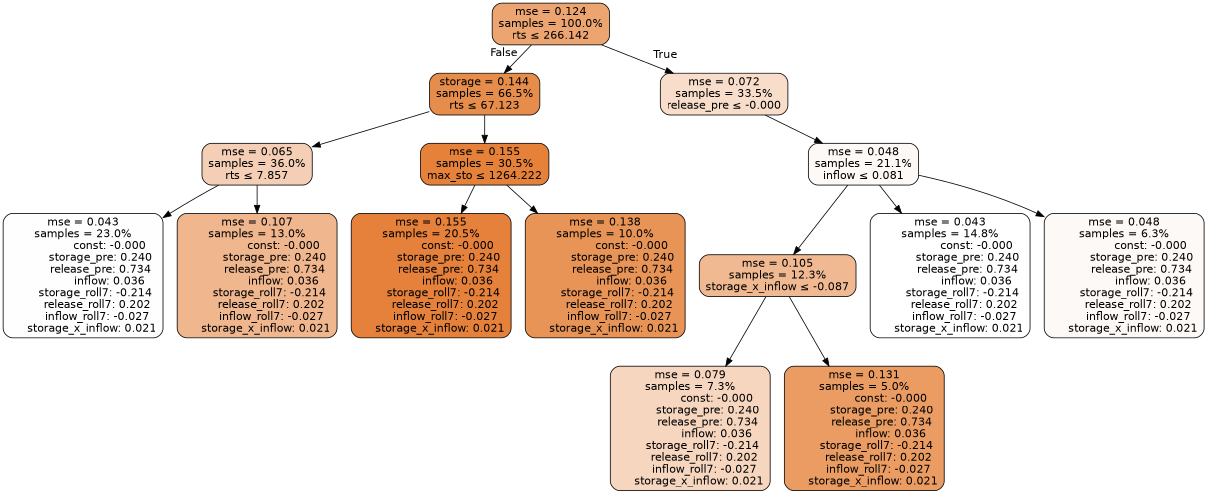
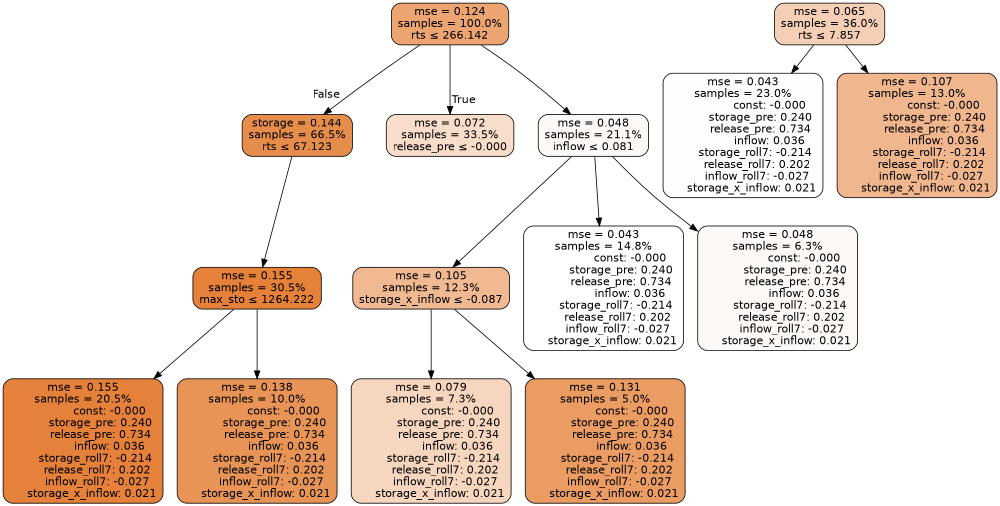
edge "mse = 0.072 samples = 33.5% release_pre ≤ -0.000" -> "mse = 0.048 samples = 21.1% inflow ≤ 0.081": now "mse = 0.124 samples = 100.0% rts ≤ 266.142" -> "mse = 0.048 samples = 21.1% inflow ≤ 0.081"
edge "storage = 0.144 samples = 66.5% rts ≤ 67.123" -> "mse = 0.065 samples = 36.0% rts ≤ 7.857": removed
